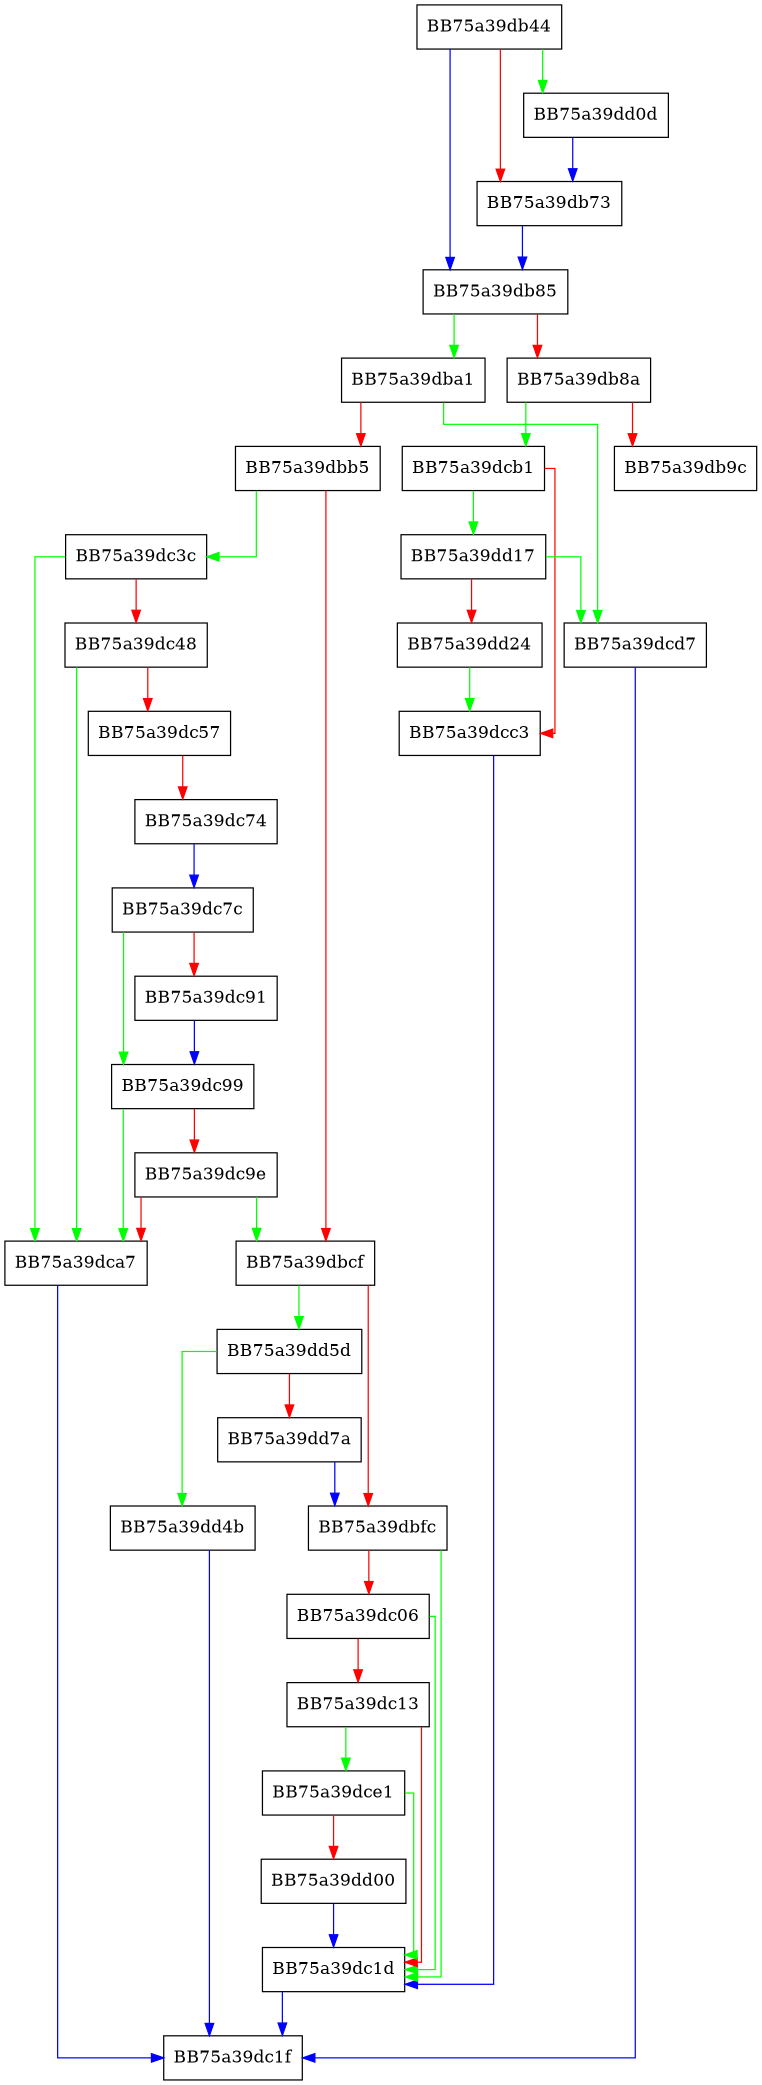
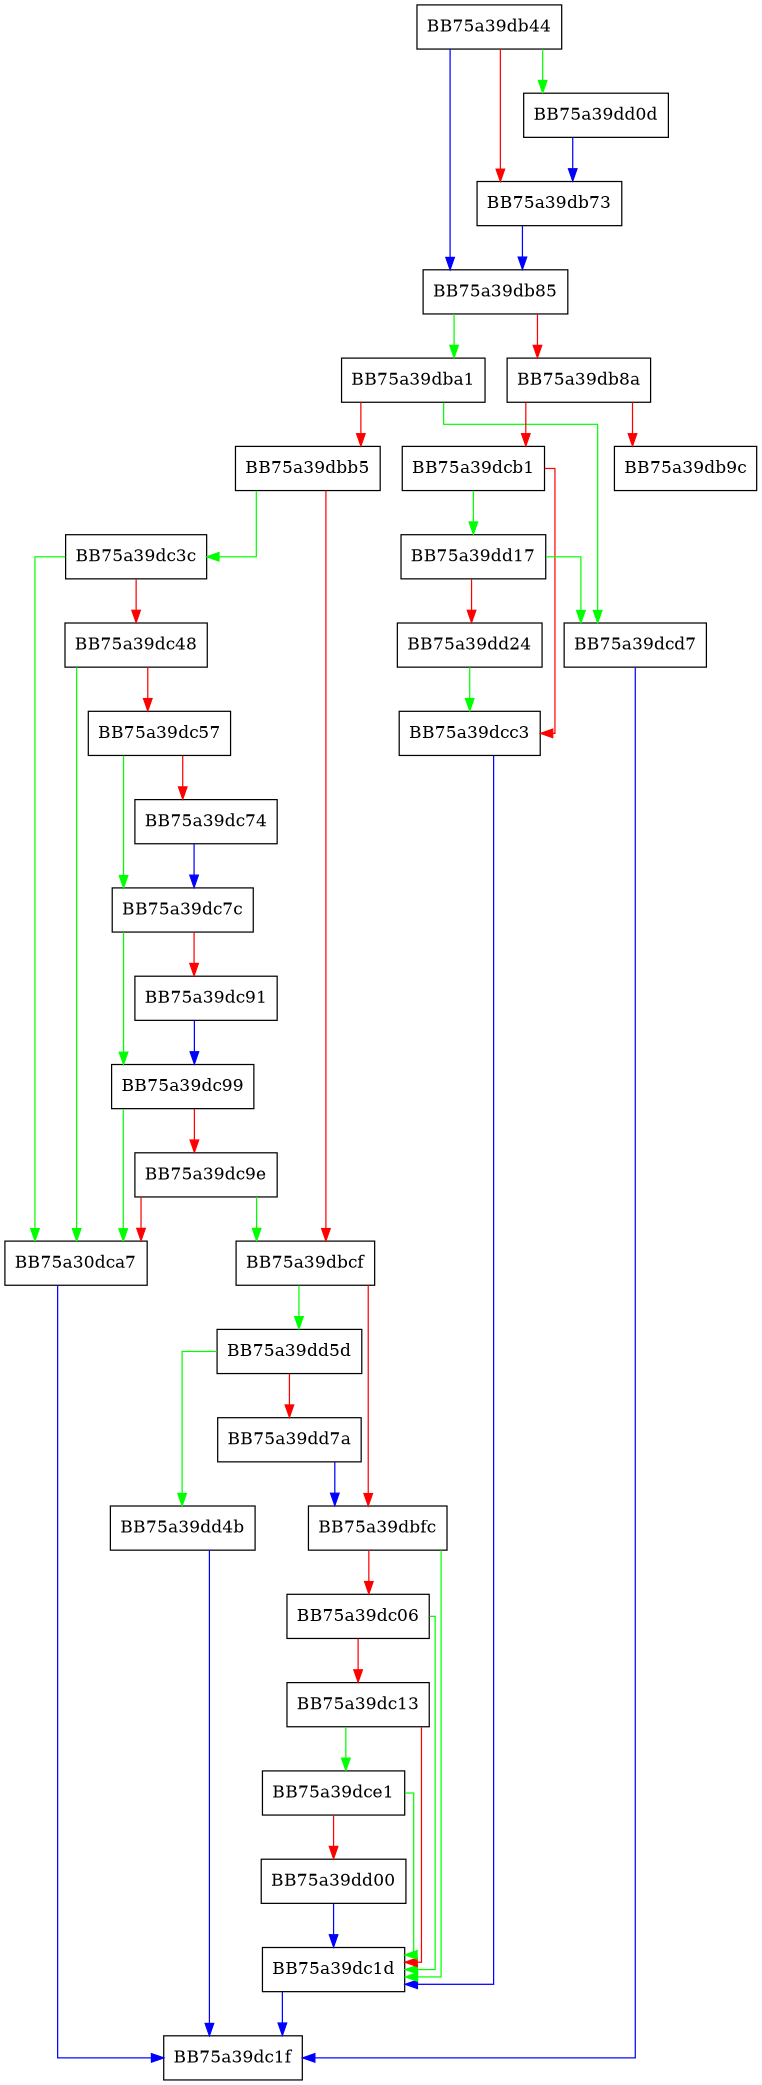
edge "BB75a39db8a" -> "BB75a39dcb1": color green -> red
edge "BB75a39dc57" -> "BB75a39dc7c": added
node "BB75a39dca7": label "BB75a39dca7" -> "BB75a30dca7"
